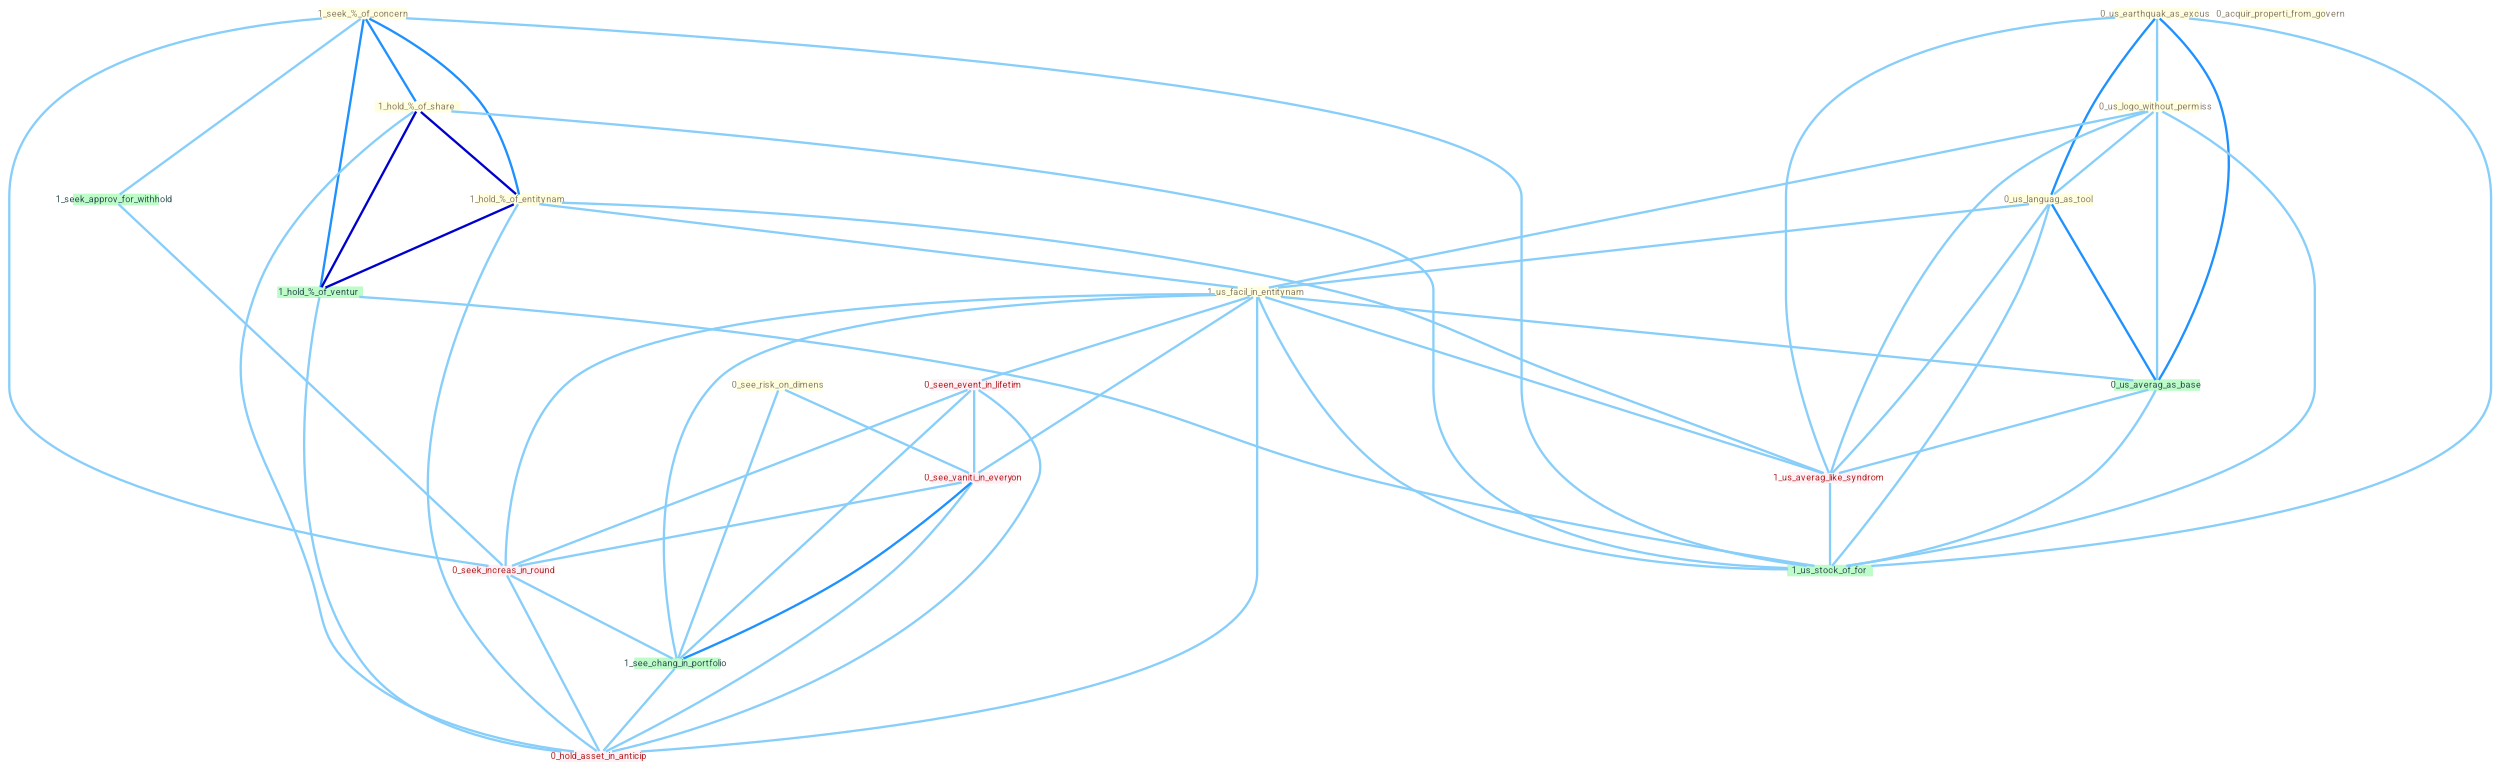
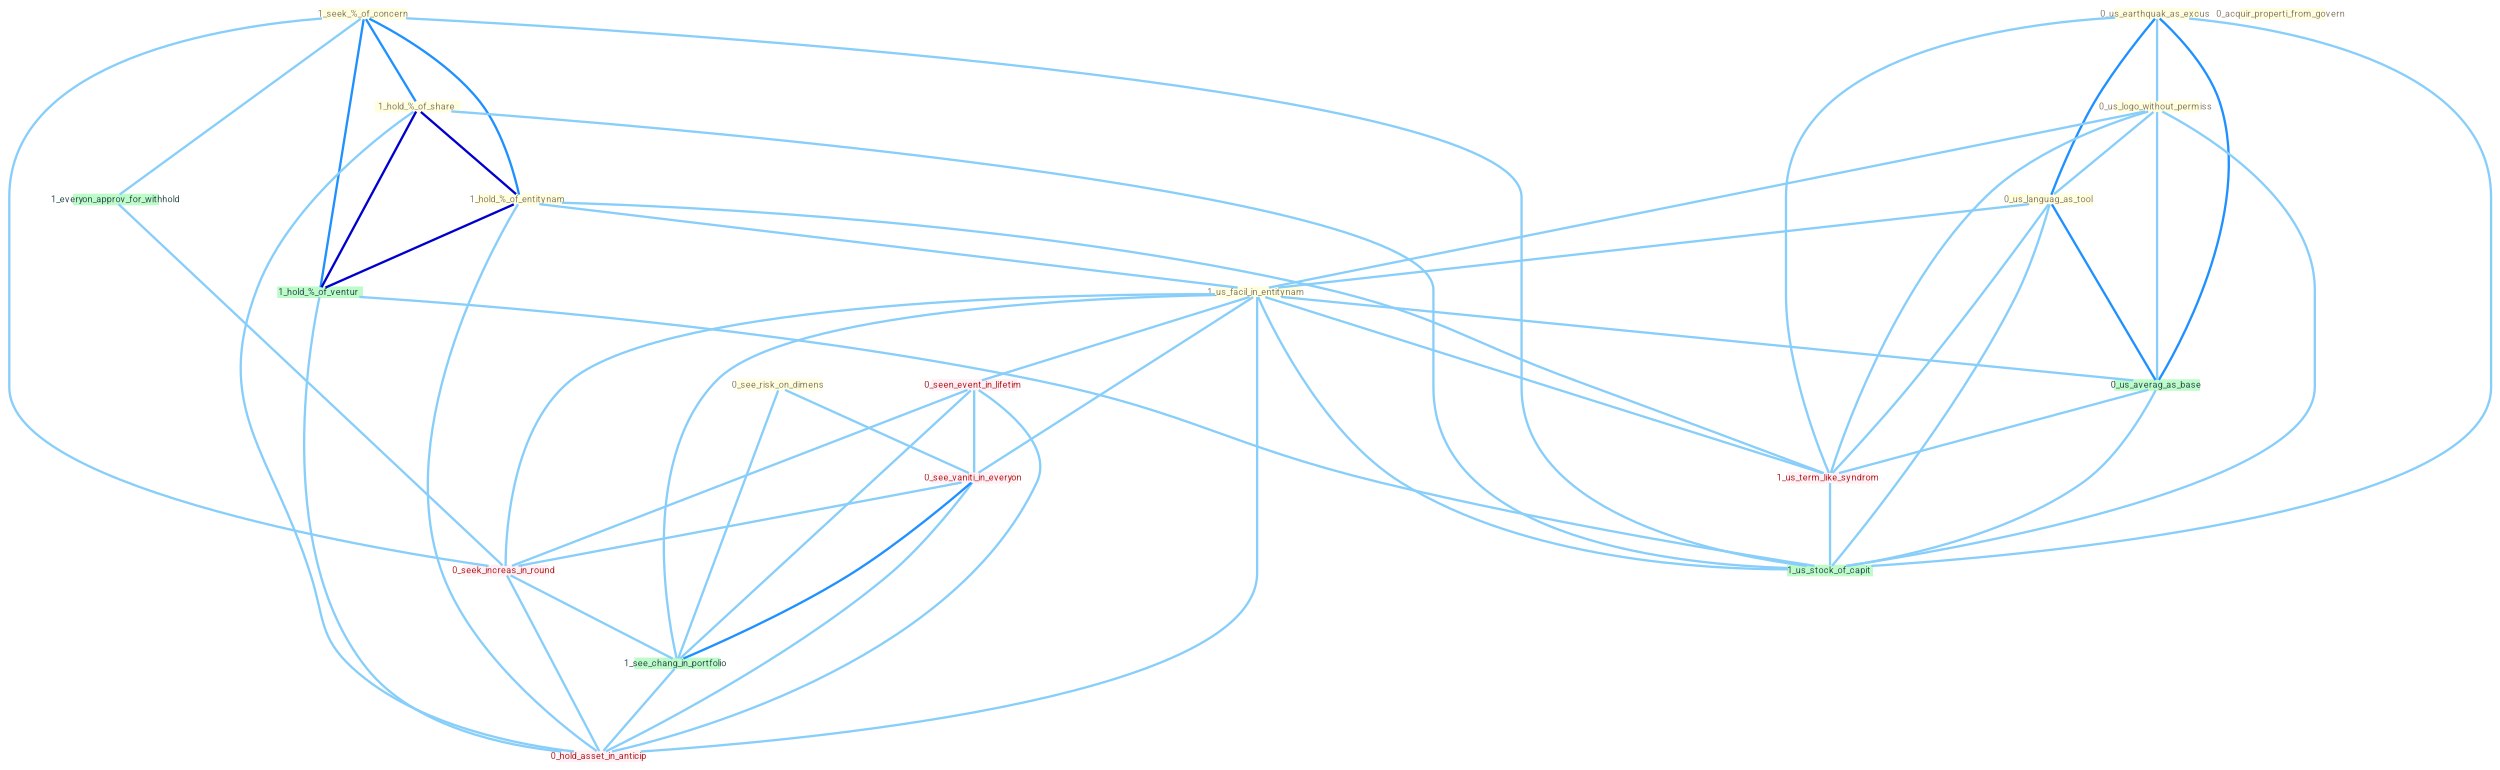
node "1_seek_approv_for_withhold": label "1_seek_approv_for_withhold" -> "1_everyon_approv_for_withhold"
node "1_us_averag_like_syndrom": label "1_us_averag_like_syndrom" -> "1_us_term_like_syndrom"
node "1_us_stock_of_for": label "1_us_stock_of_for" -> "1_us_stock_of_capit"
